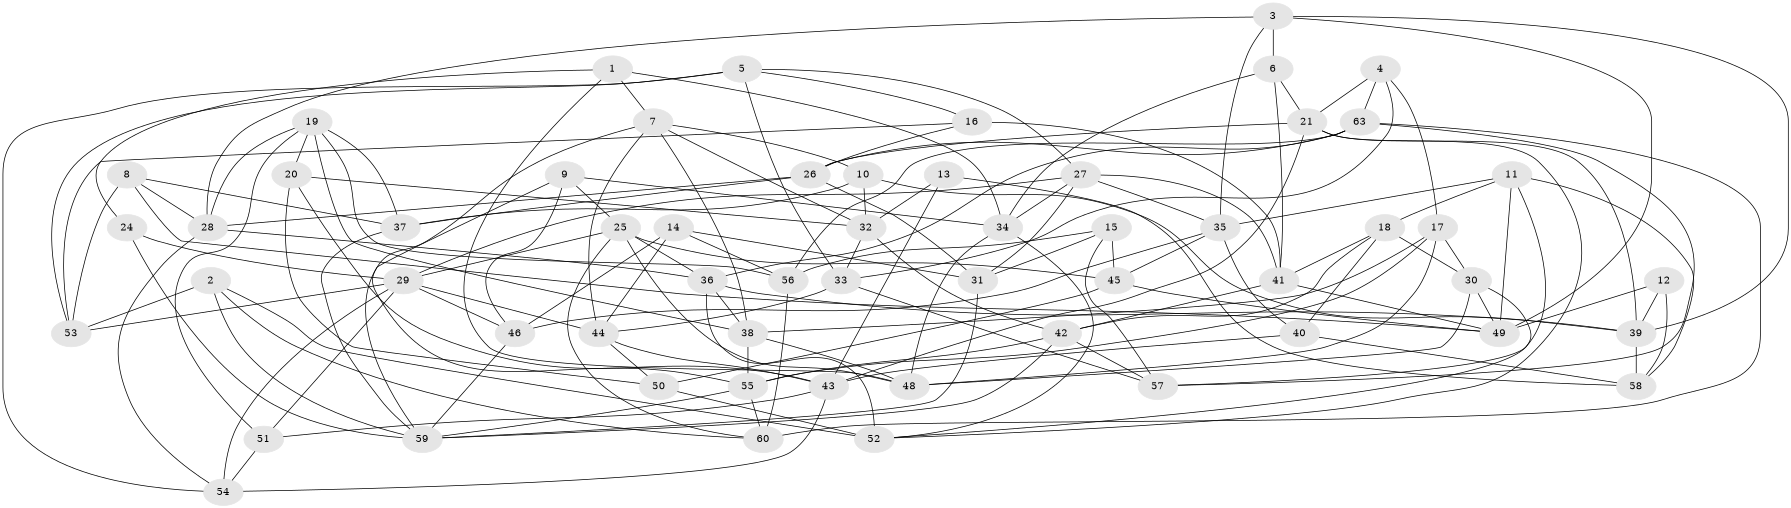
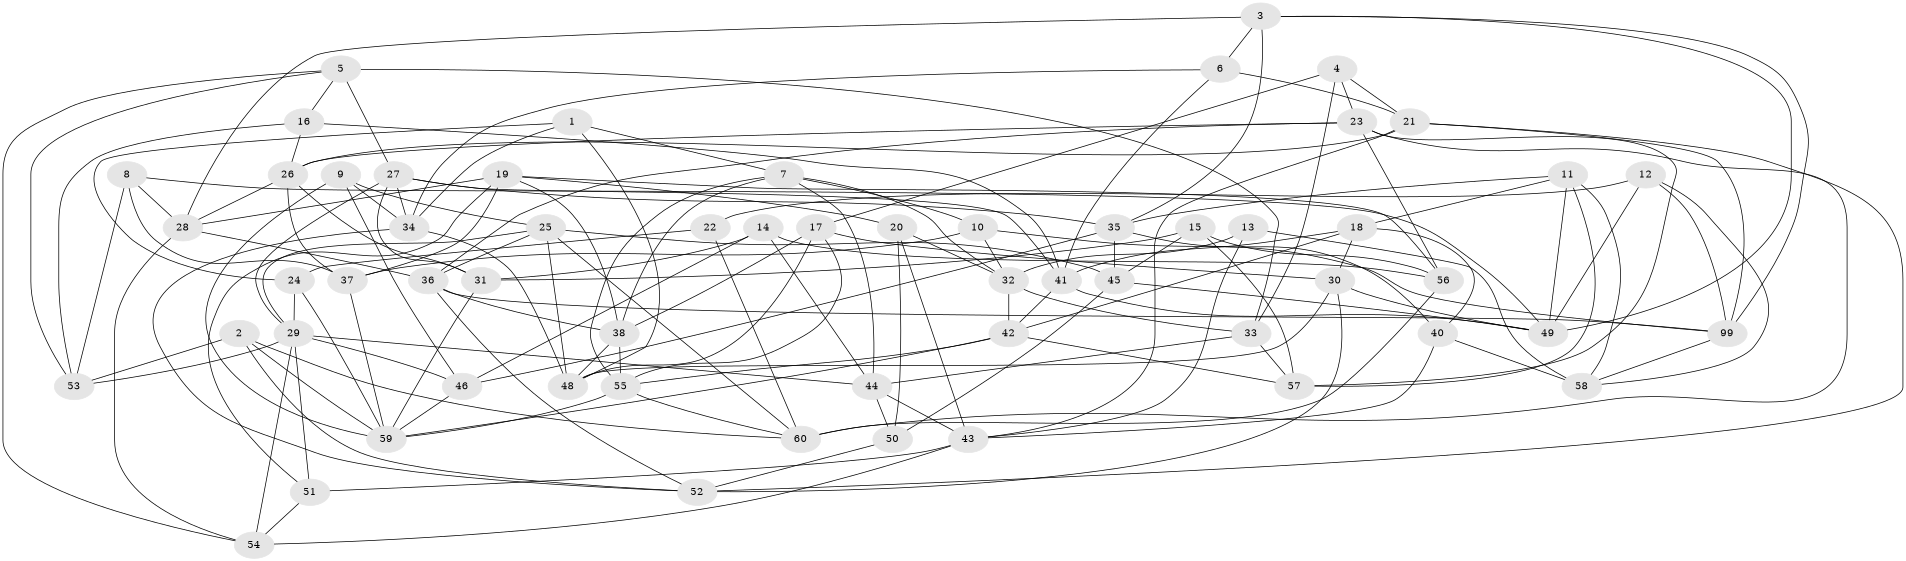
node "63": label "63" -> "23"
node "22": added
node "39": label "39" -> "99"
